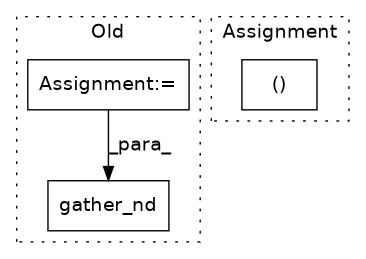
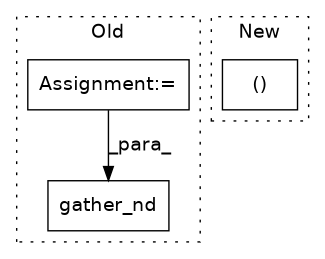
cluster "Assignment": label "Assignment" -> "New"
